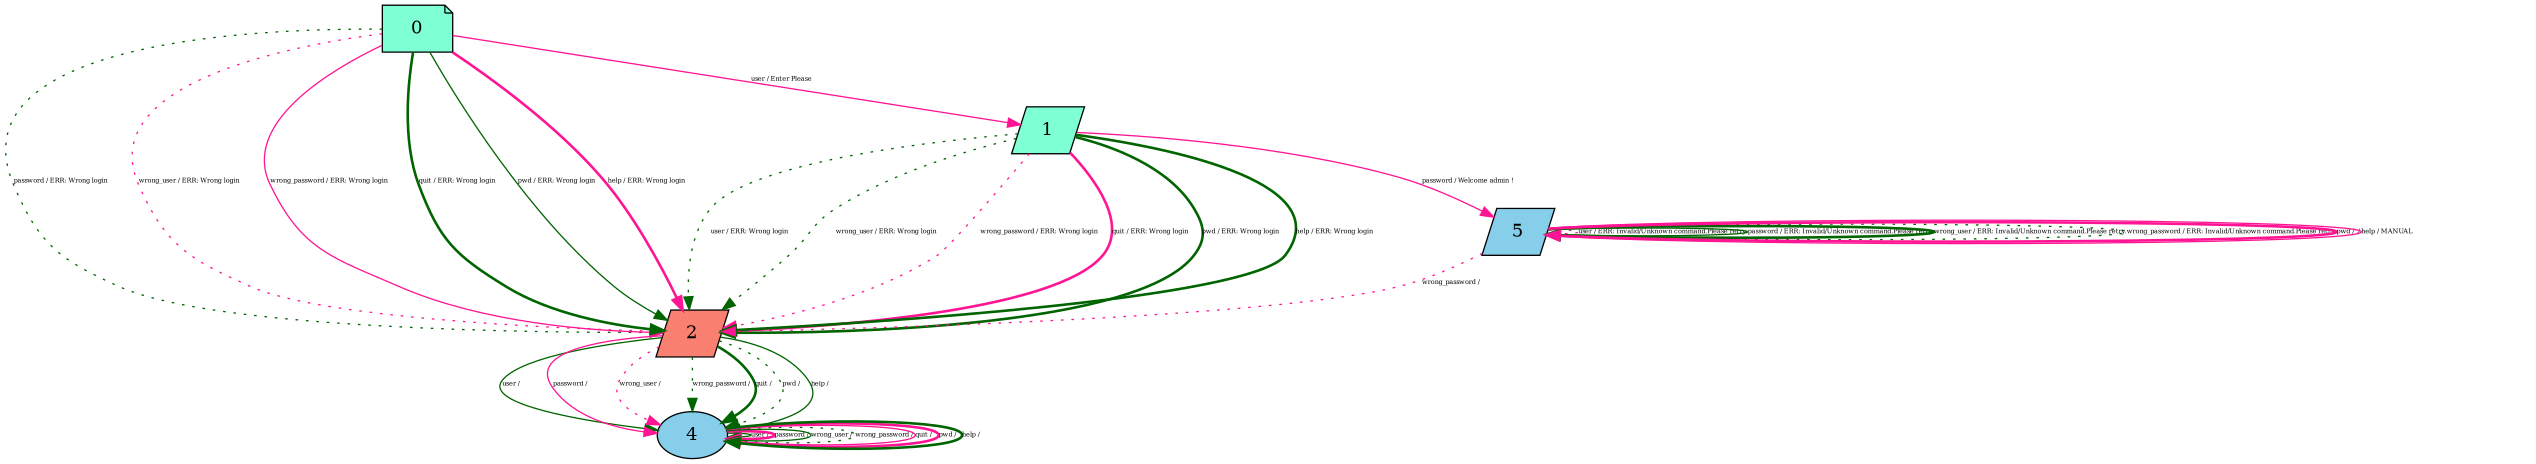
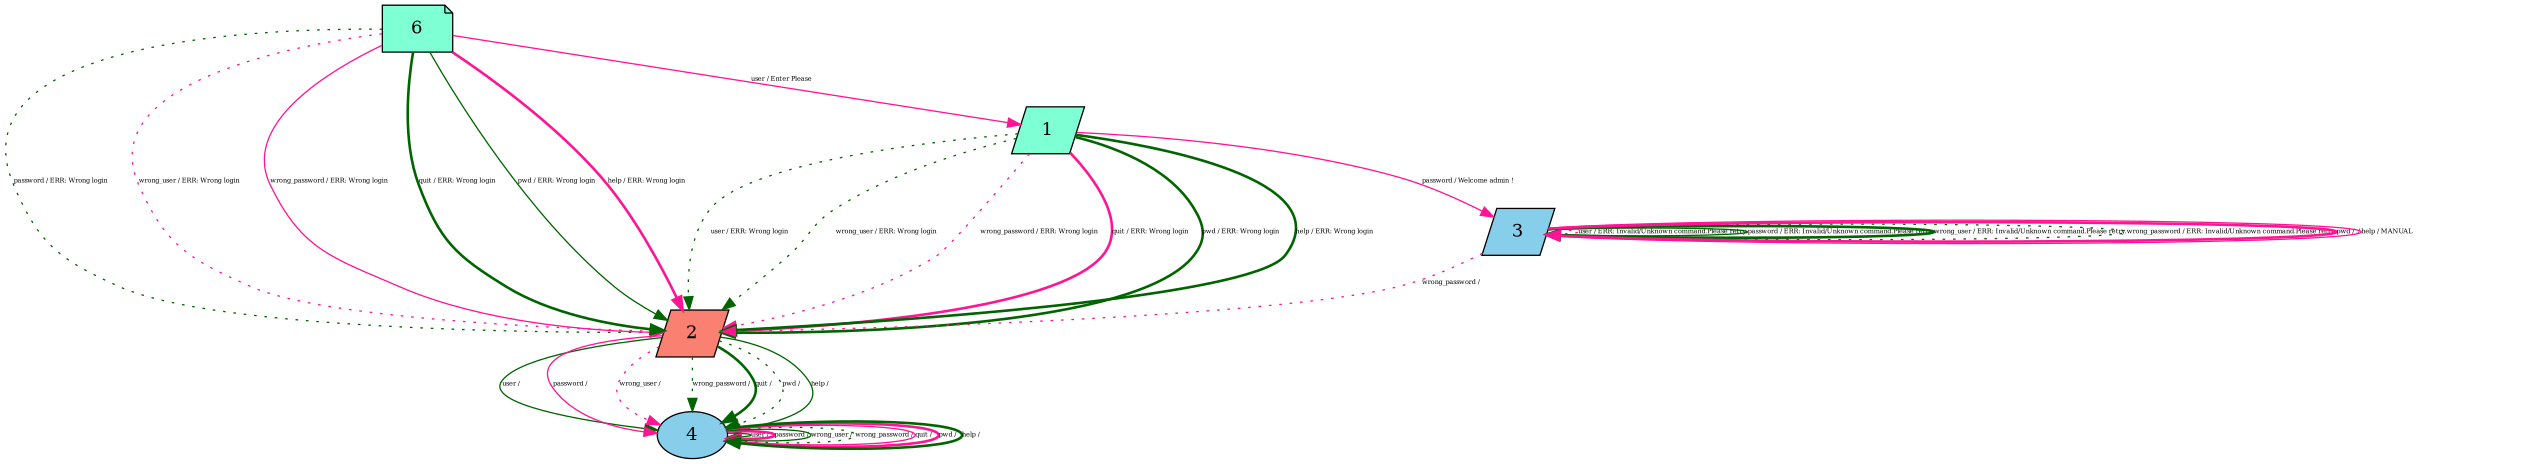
node "0": label "0" -> "6"
node "5": label "5" -> "3"
